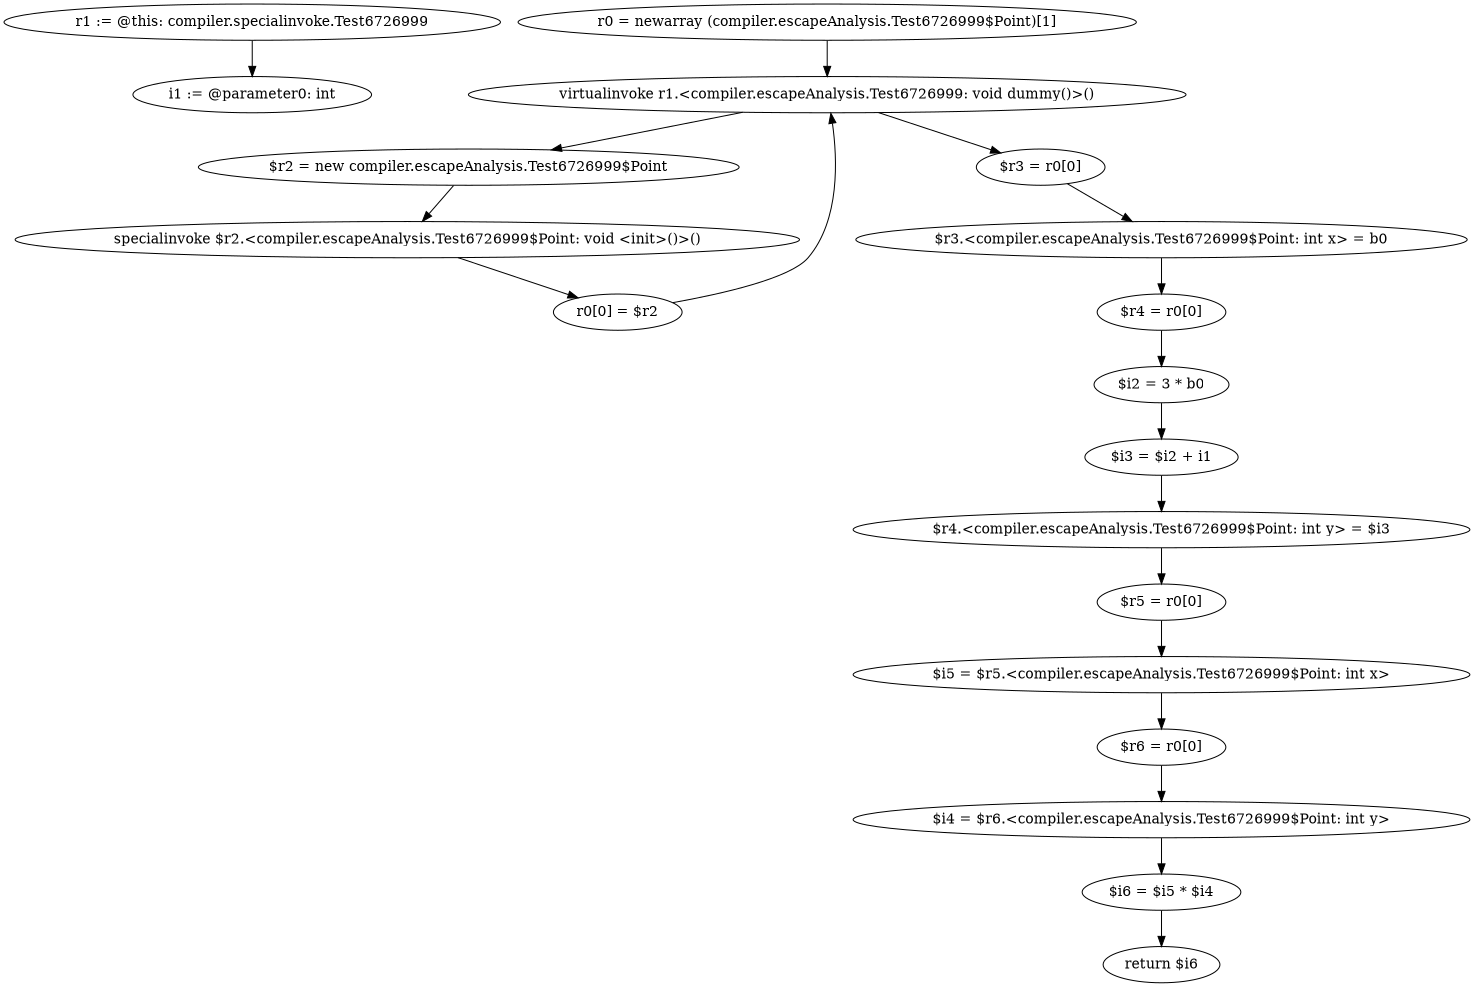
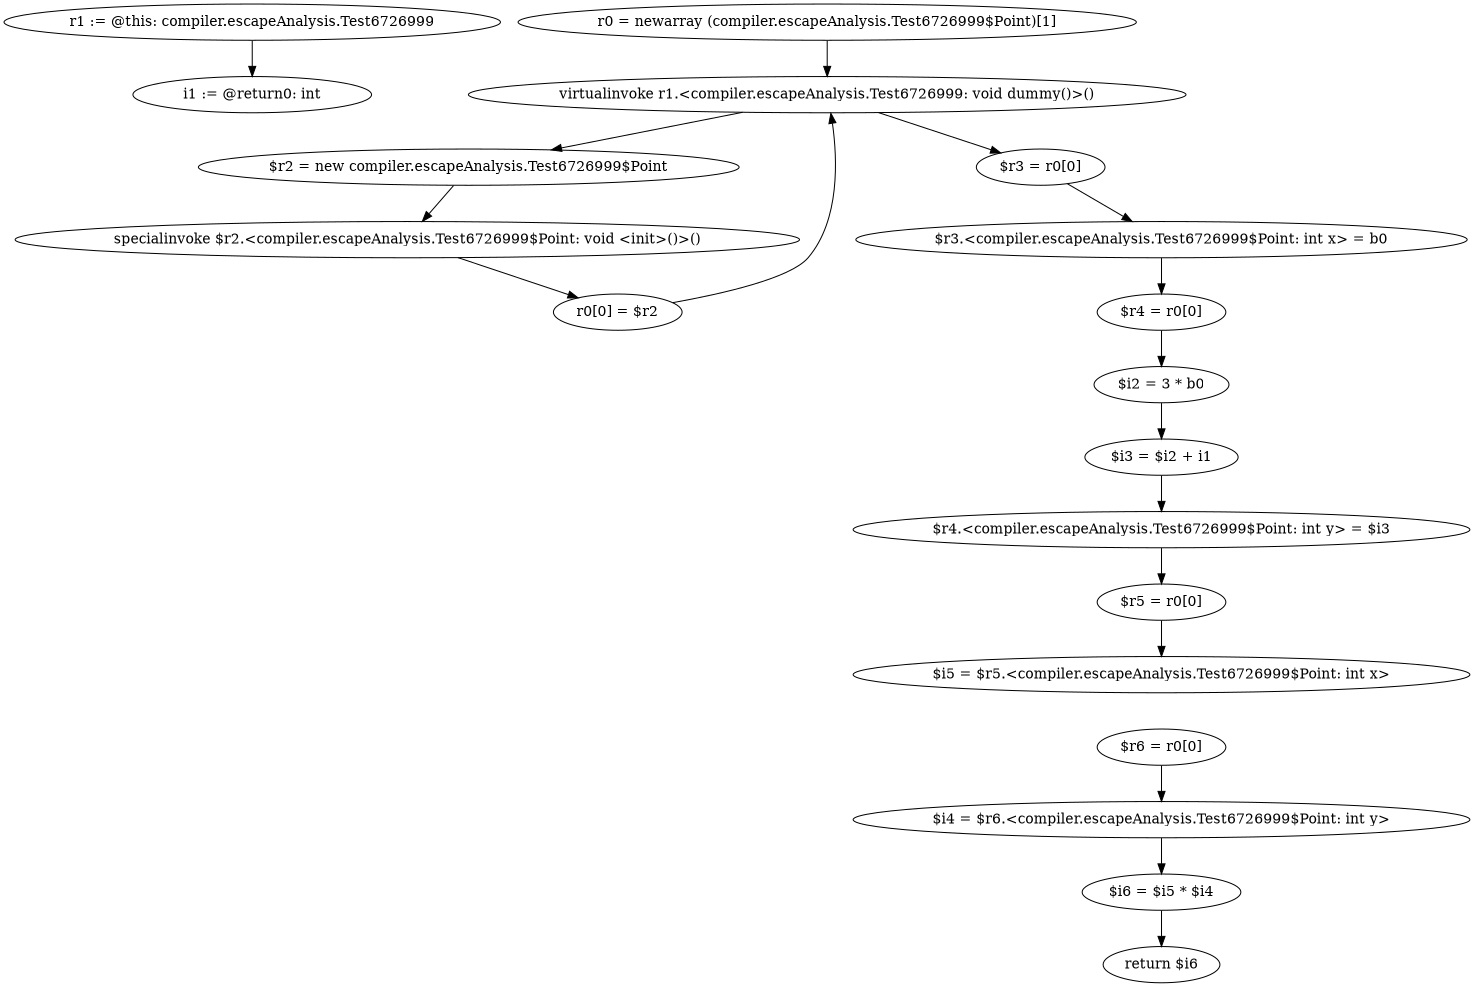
node "r1 := @this: compiler.specialinvoke.Test6726999": label "r1 := @this: compiler.specialinvoke.Test6726999" -> "r1 := @this: compiler.escapeAnalysis.Test6726999"
node "i1 := @parameter0: int": label "i1 := @parameter0: int" -> "i1 := @return0: int"
edge "$i5 = $r5.<compiler.escapeAnalysis.Test6726999$Point: int x>" -> "$r6 = r0[0]": removed
